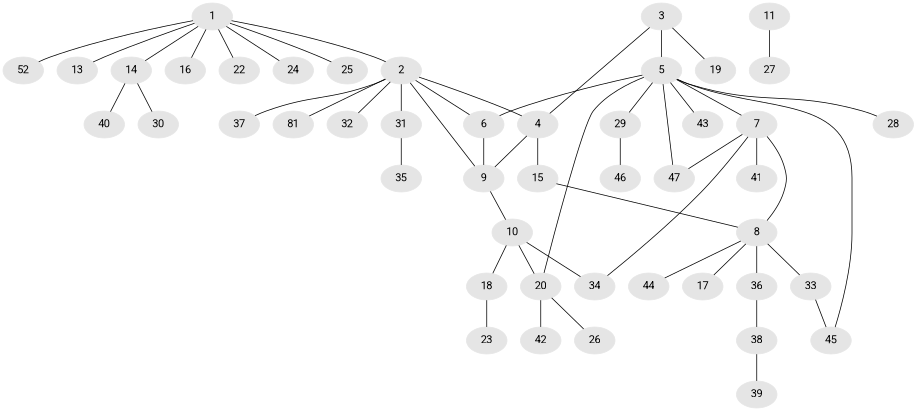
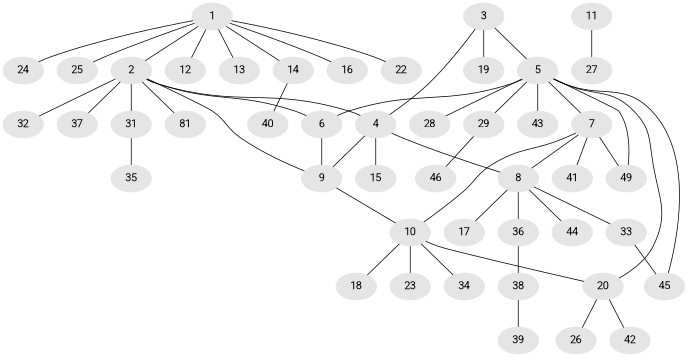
node "52": label "52" -> "12"
node "30": removed
node "47": label "47" -> "49"
edge "15" -- "8": now "4" -- "8"
edge "7" -- "34": now "7" -- "10"
edge "18" -- "23": now "10" -- "23"
